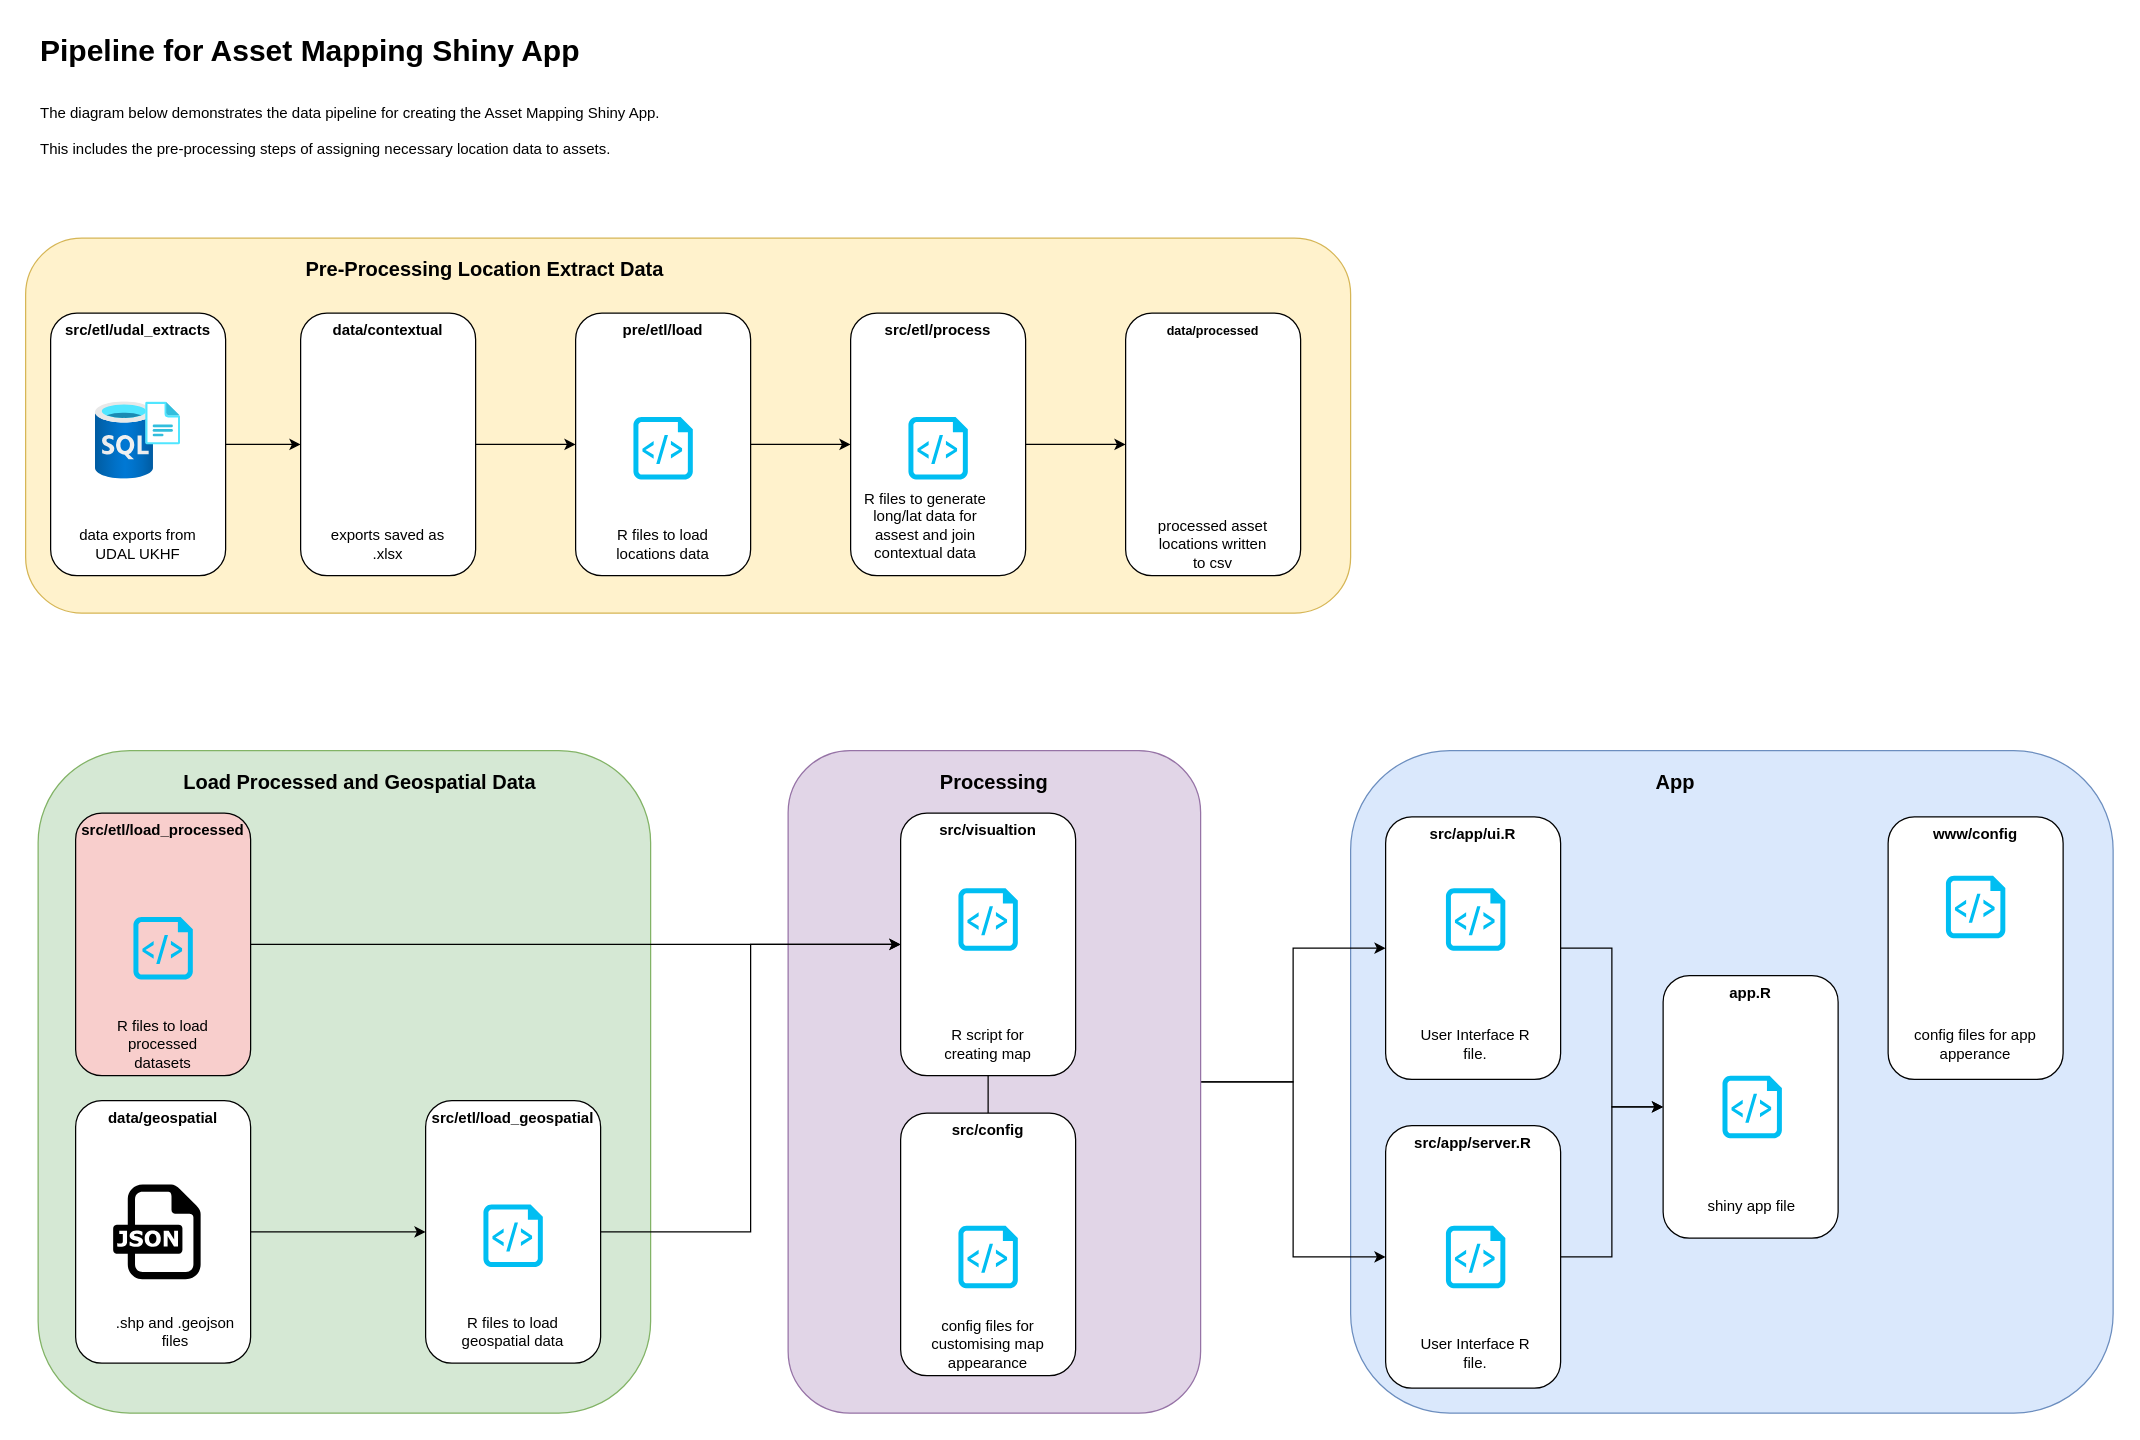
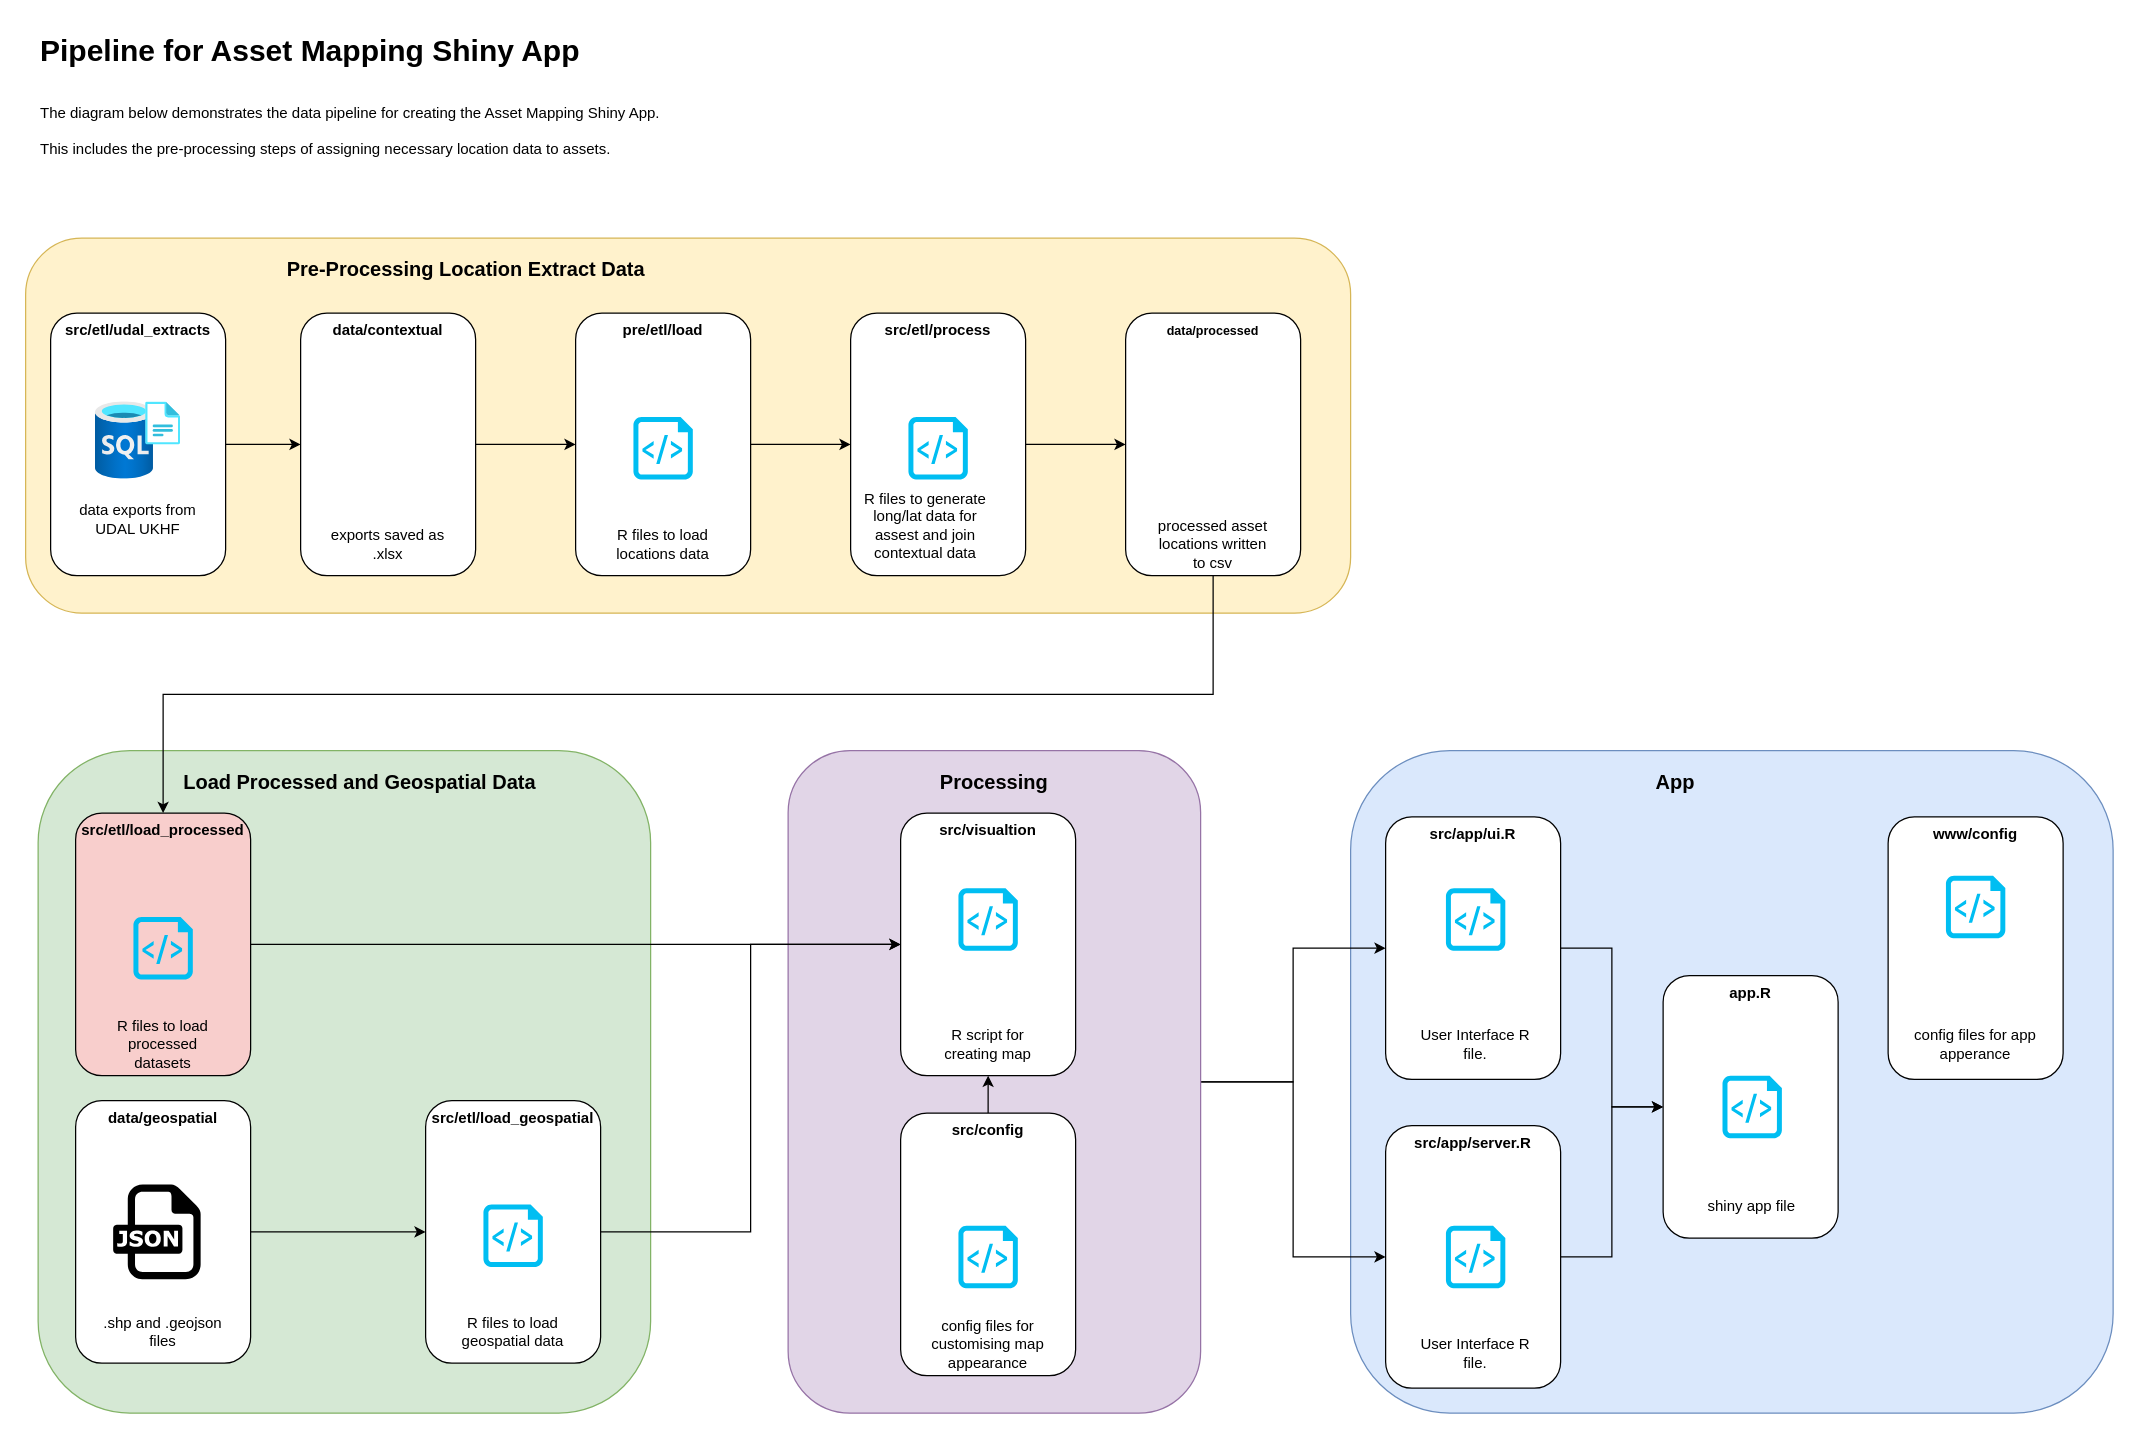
node "Pre-Processing Location Extract Data": moved (485, 269) -> (466, 269)
node "data exports from UDAL UKHF": moved (138, 544) -> (138, 519)
edge "data/processed" -> "src/etl/load_processed": added
edge "src/visualtion" -- "src/config": arrowhead none -> classic
node ".shp and .geojson files": moved (176, 1332) -> (163, 1332)
